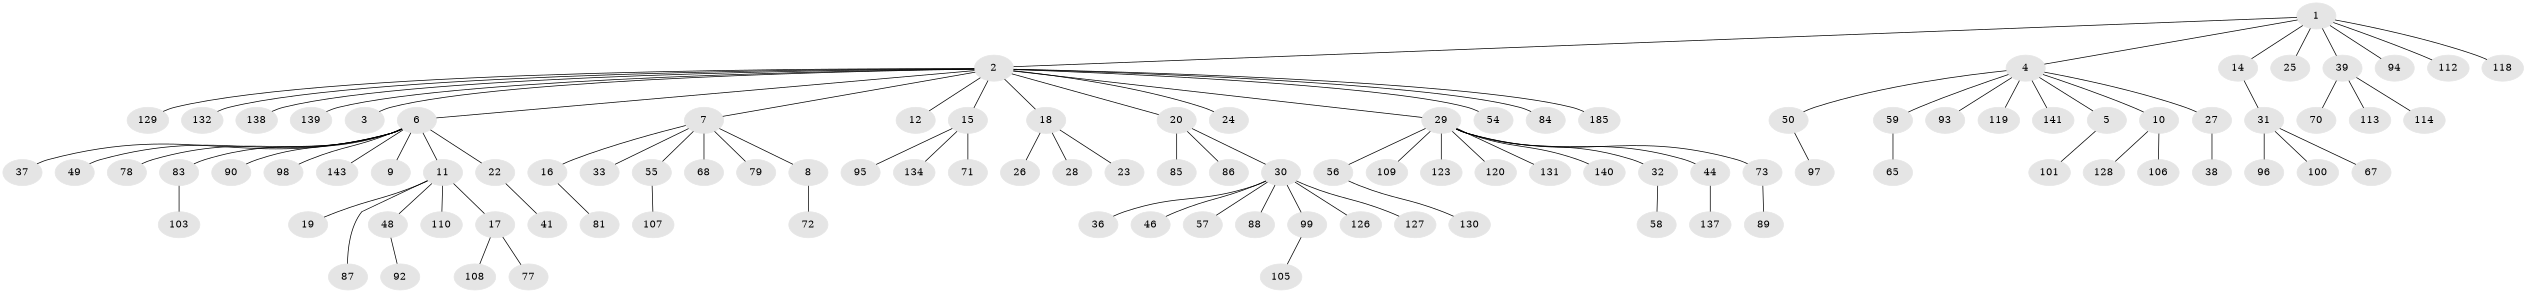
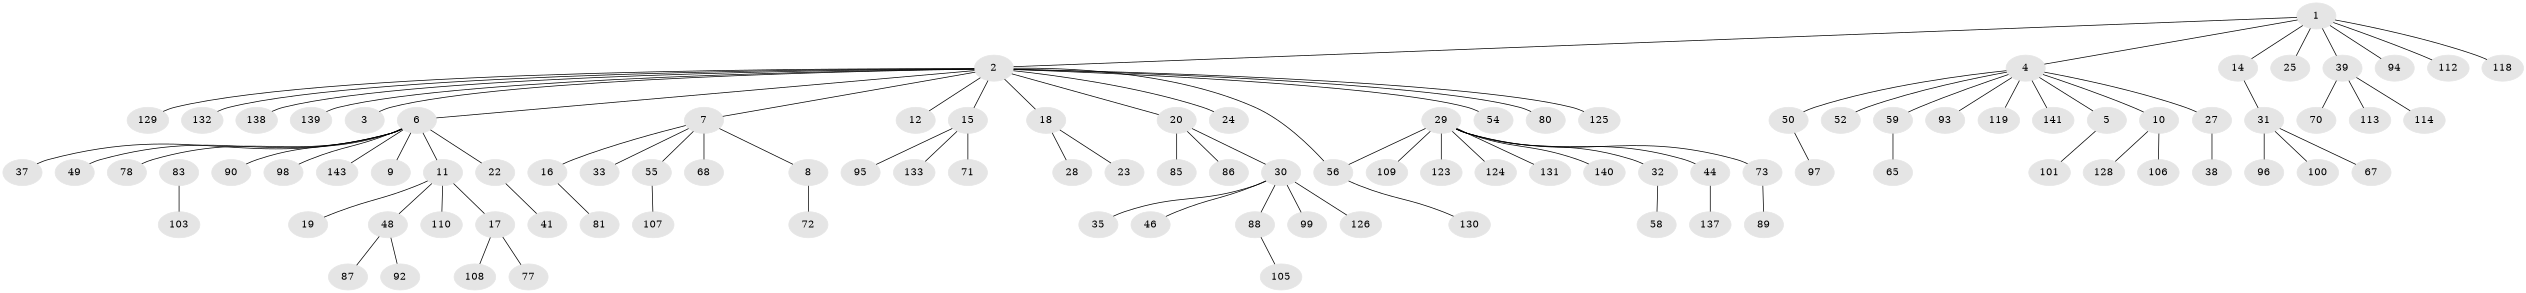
edge "2" -- "29": now "2" -- "56"
node "84": label "84" -> "80"
node "185": label "185" -> "125"
node "52": added
edge "6" -- "83": removed
node "79": removed
node "134": label "134" -> "133"
node "26": removed
node "120": label "120" -> "124"
edge "11" -- "87": now "48" -- "87"
node "36": label "36" -> "35"
node "57": removed
node "127": removed
edge "99" -- "105": now "88" -- "105"
